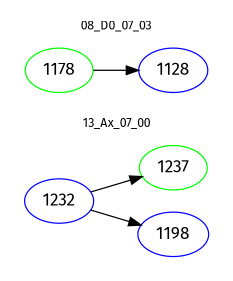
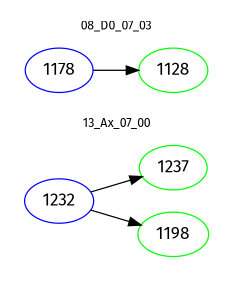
node "1178": color green -> blue
node "1128": color blue -> green
node "1198": color blue -> green
